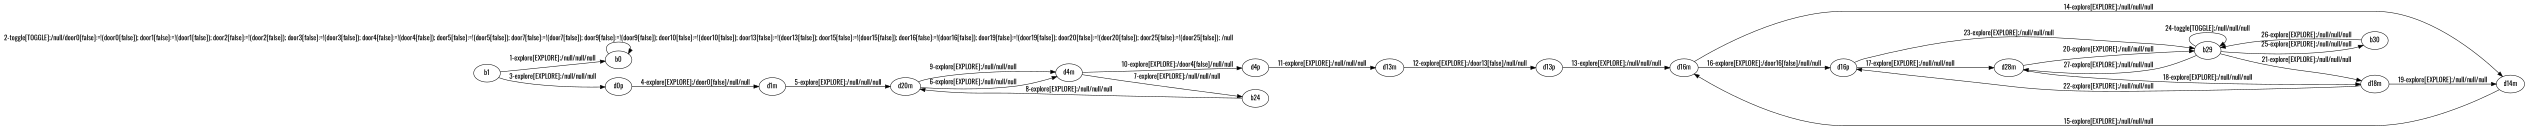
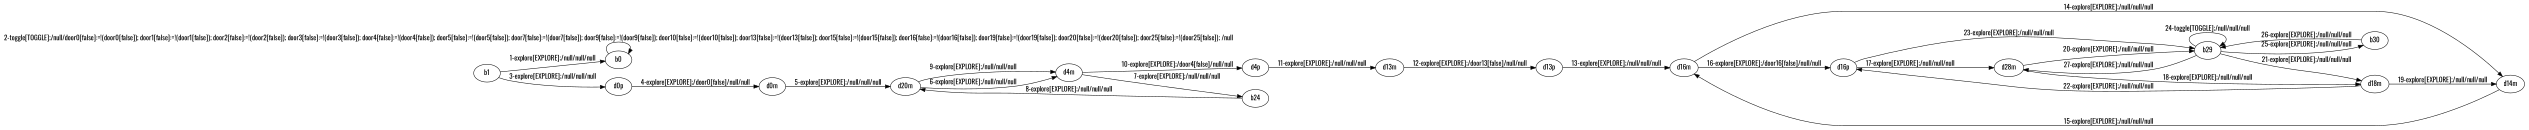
node "d1m": label "d1m" -> "d0m"
